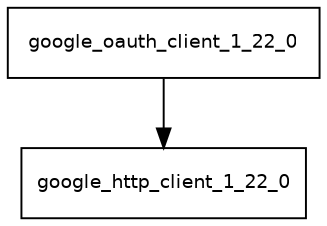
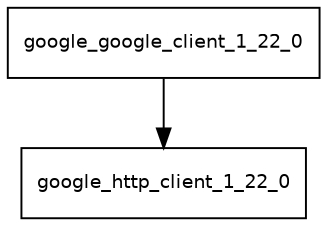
node "google_oauth_client_1_22_0": label "google_oauth_client_1_22_0" -> "google_google_client_1_22_0"
